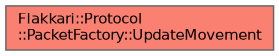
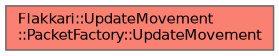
node "Flakkari::Protocol ::PacketFactory::UpdateMovement": label "Flakkari::Protocol ::PacketFactory::UpdateMovement" -> "Flakkari::UpdateMovement ::PacketFactory::UpdateMovement"
